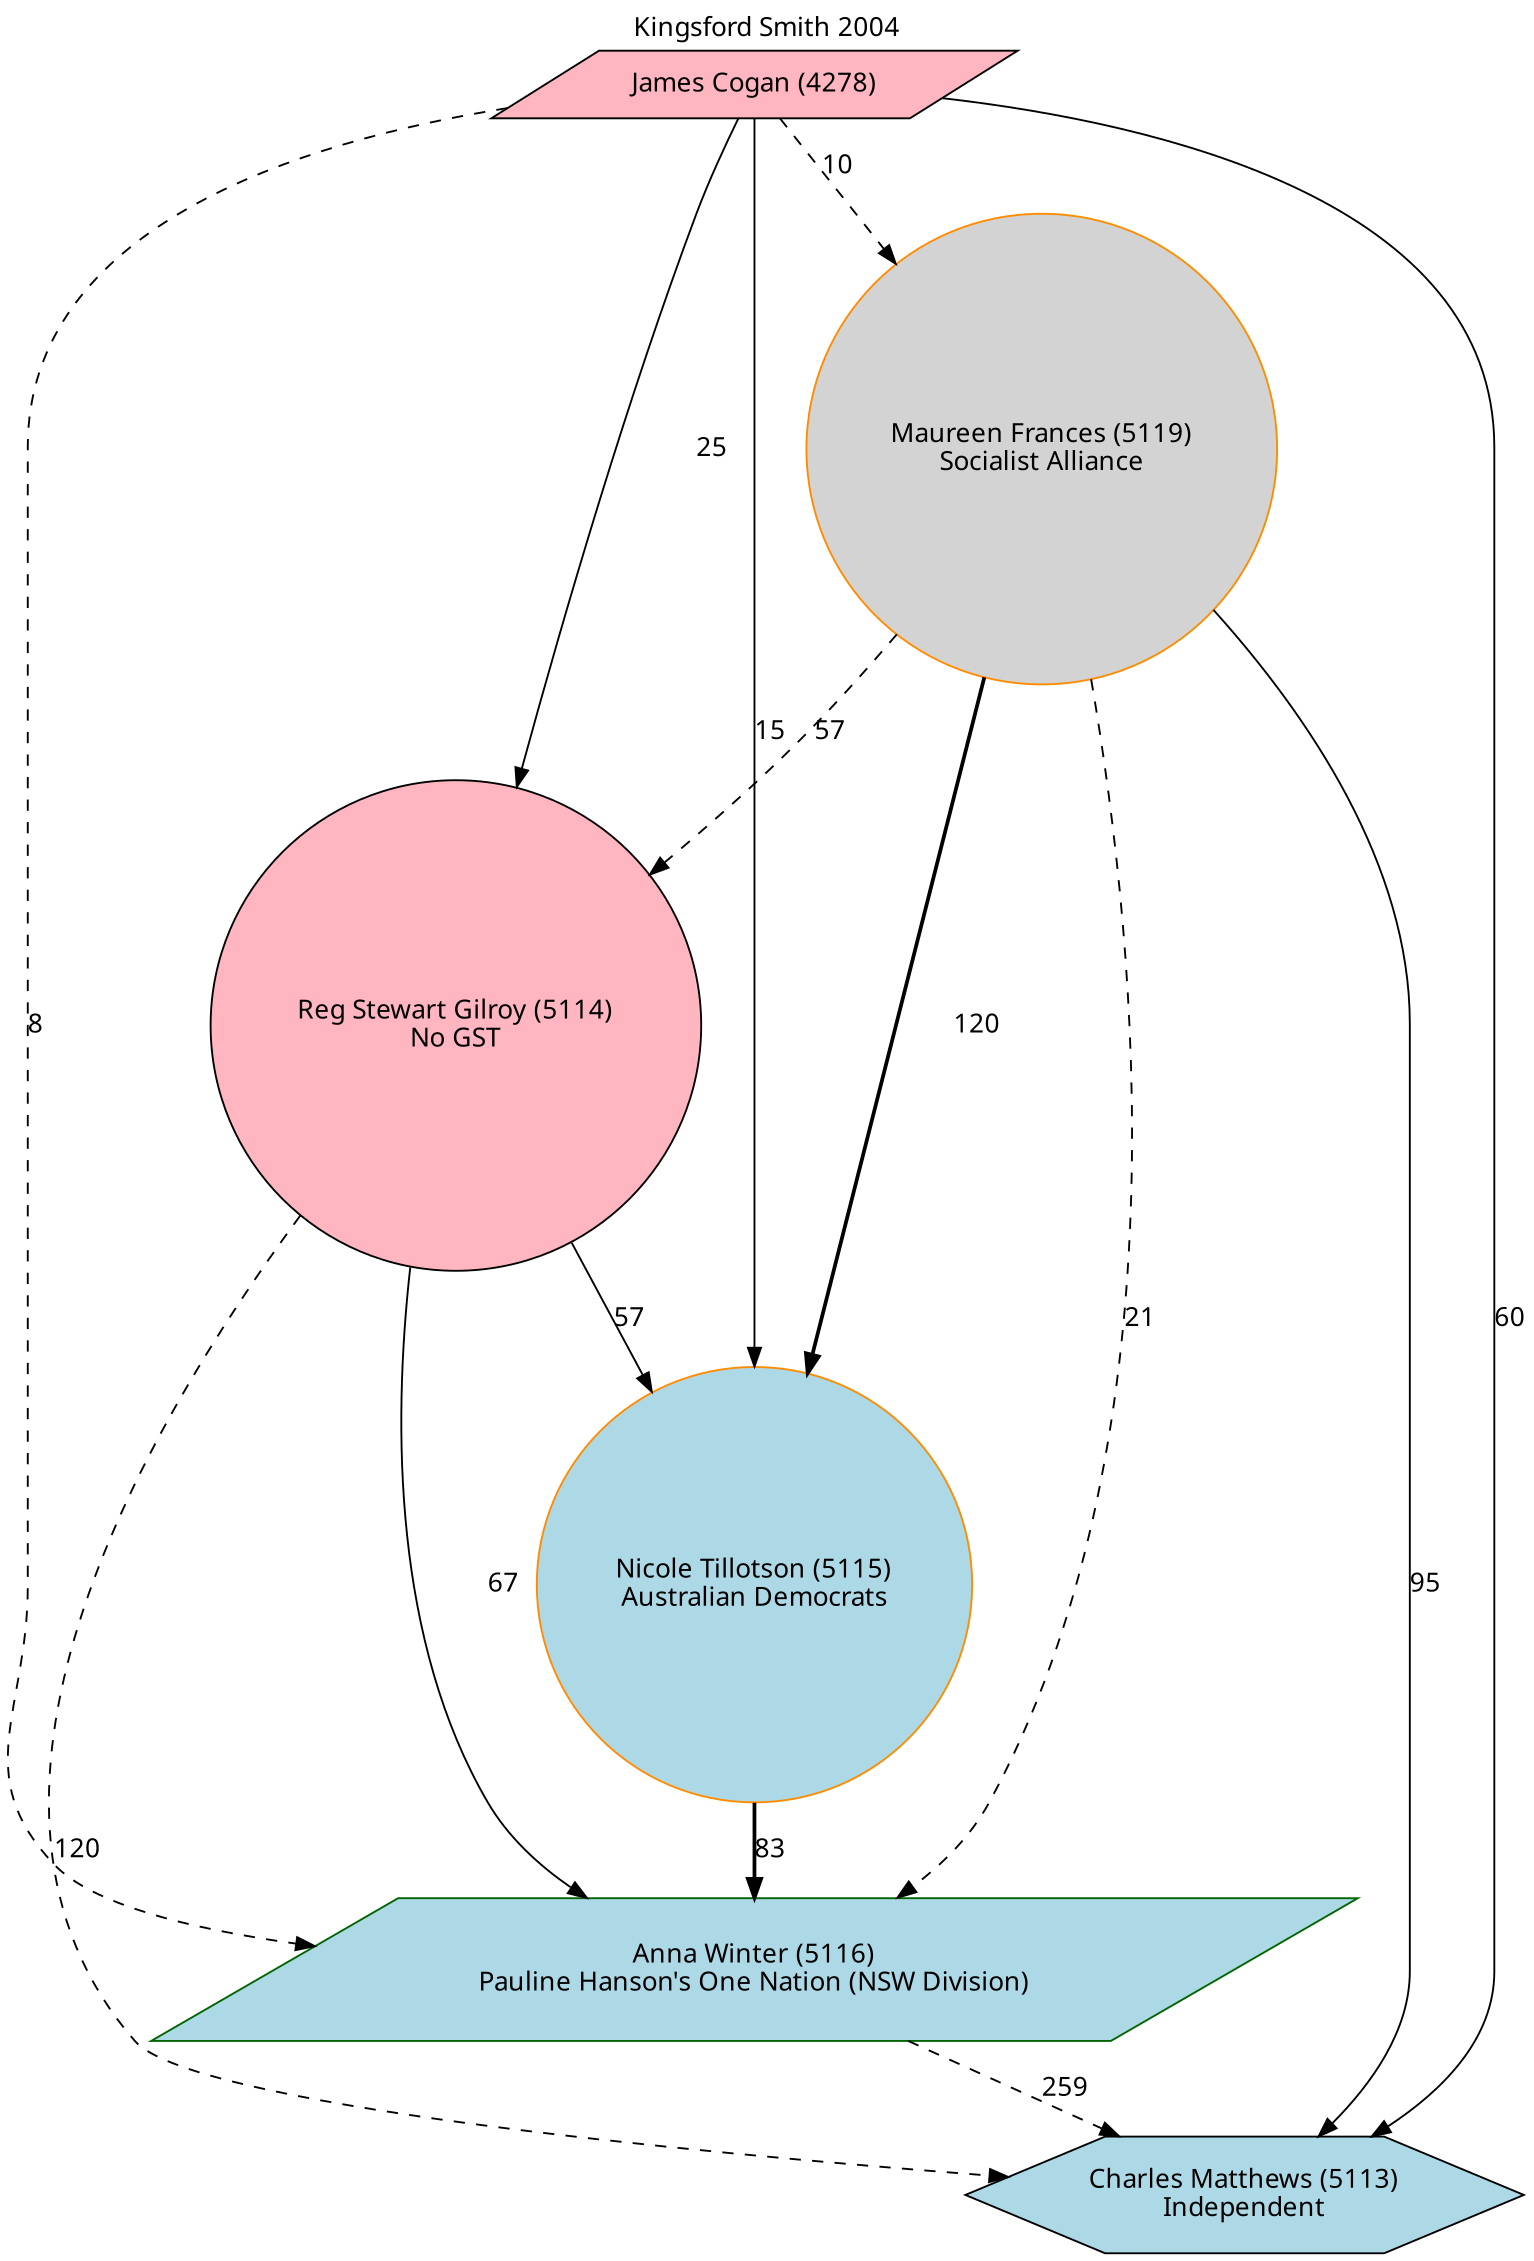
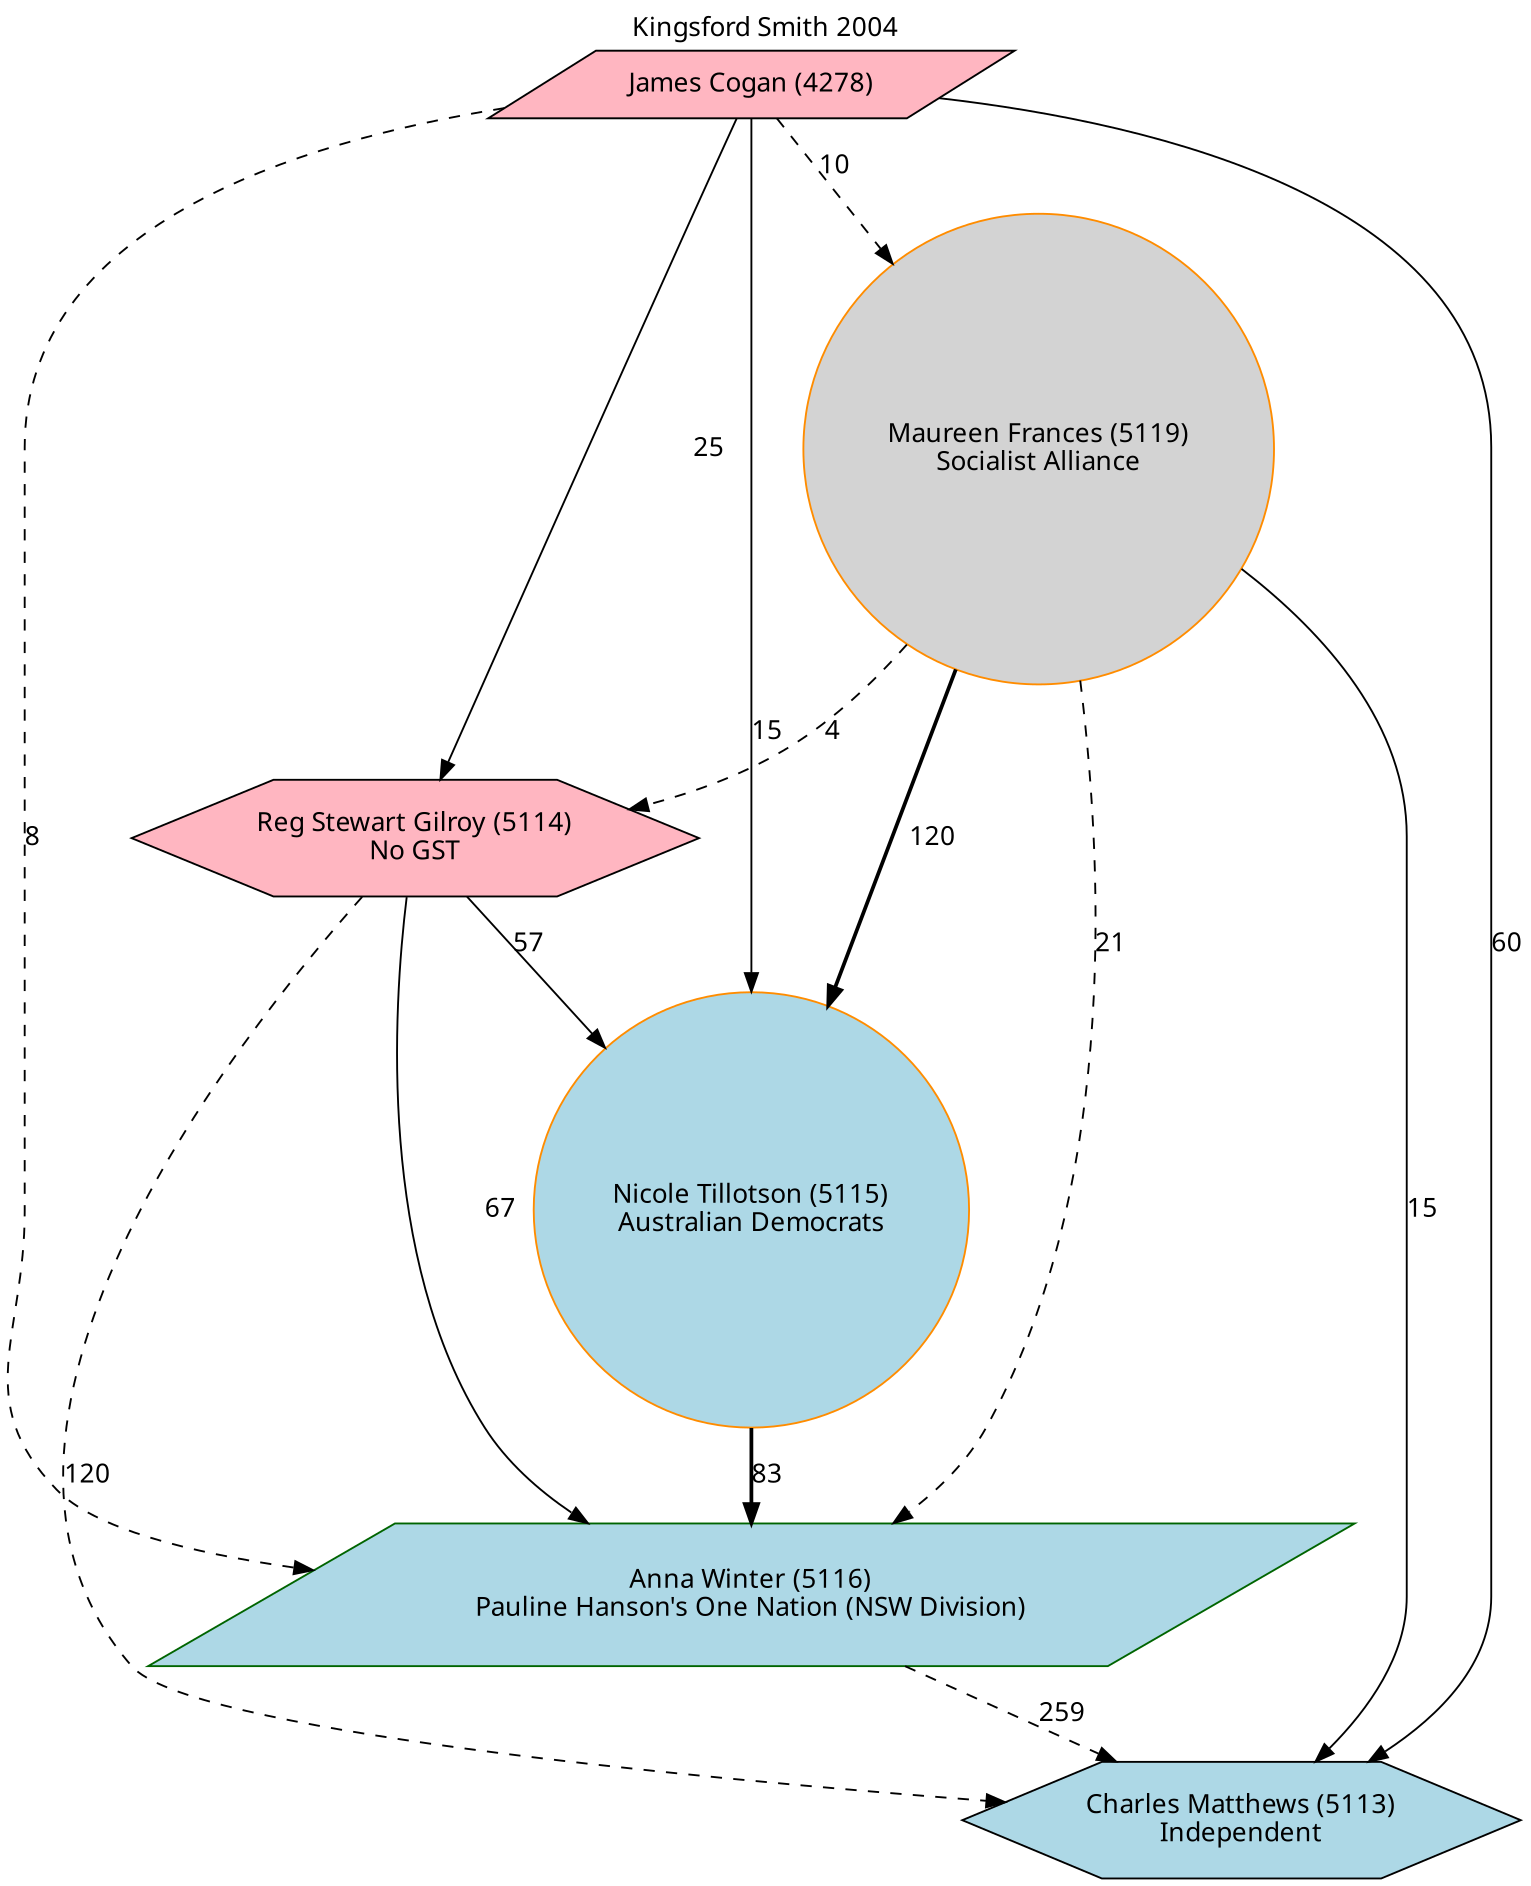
edge "Maureen Frances (5119) Socialist Alliance" -> "Reg Stewart Gilroy (5114) No GST": label "57" -> "4"
node "Reg Stewart Gilroy (5114) No GST": shape circle -> hexagon
edge "Maureen Frances (5119) Socialist Alliance" -> "Charles Matthews (5113) Independent": label "95" -> "15"
